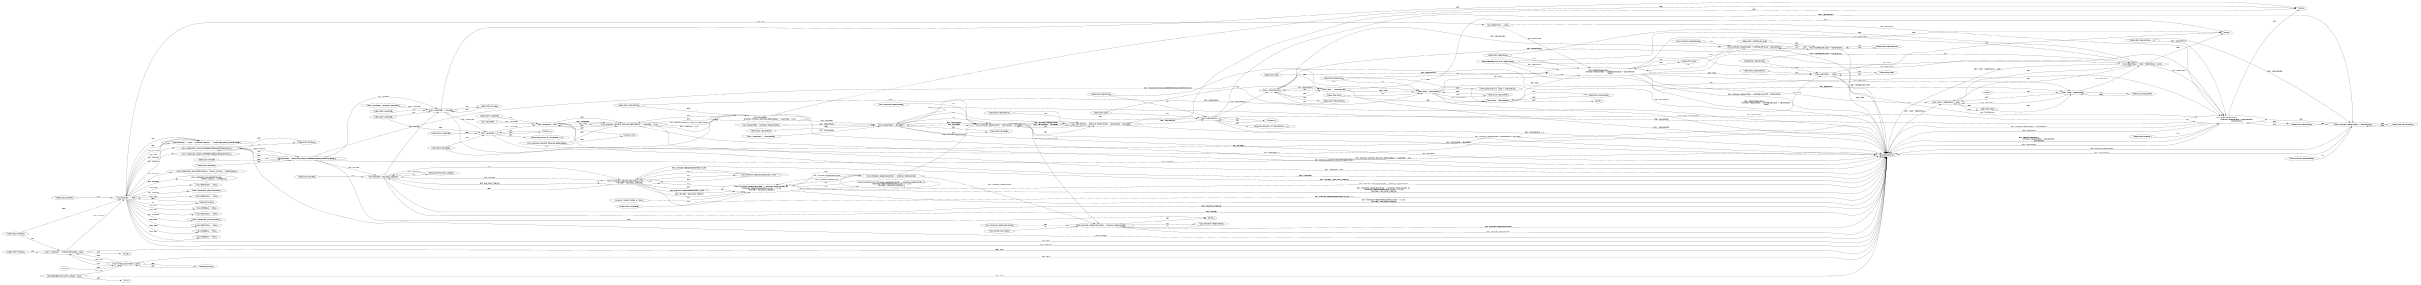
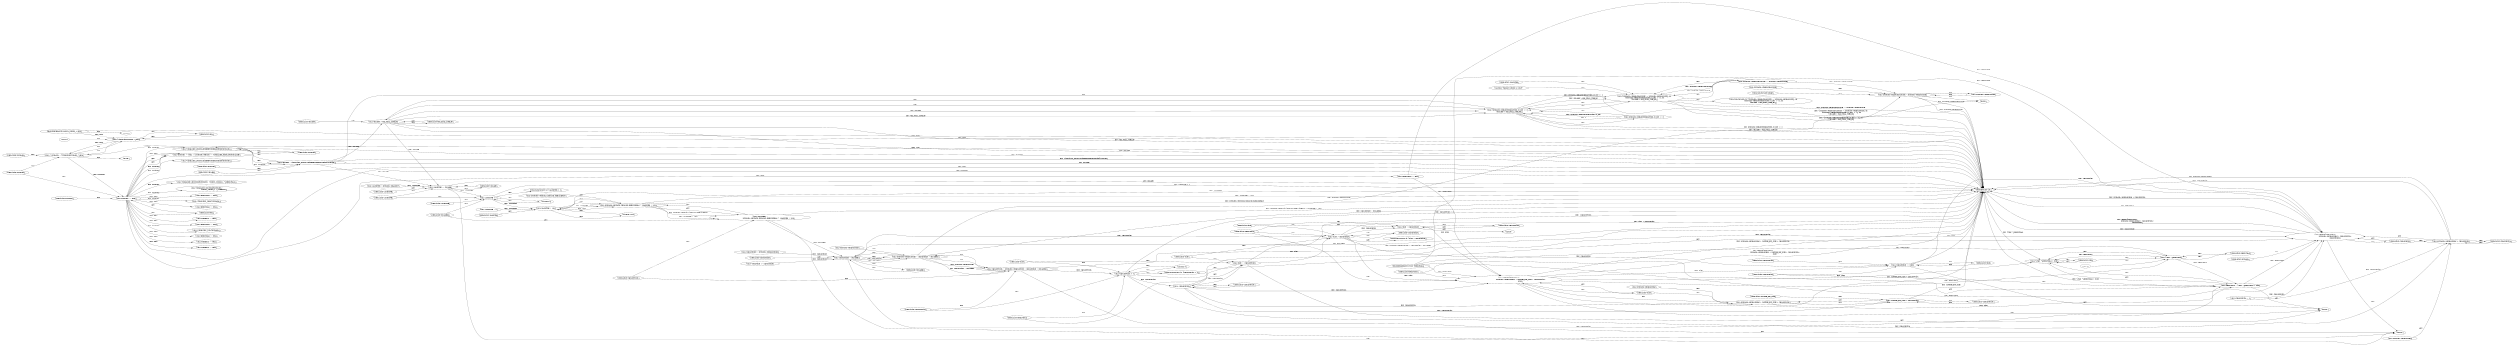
node "(Visualizer,capturePoint = 0)": label "(Visualizer,capturePoint = 0)" -> "(Call,capturePoint = 0)"
node "(Call,replySize -= size)": label "(Call,replySize -= size)" -> "(Call,captureSize -= size)"
edge "(Call,pContext->mLastCaptureIdx == pContext->mCaptureIdx)" -> "(Call,pContext->mCaptureIdx - captureSize - deltaSmpl)": removed, label "DDG: pContext->mCaptureIdx"
edge "(Identifier,MAX_STALL_TIME_MS)" -> "(Call,deltaMs > MAX_STALL_TIME_MS)": label "DDG: pReplyData" -> "AST: "
